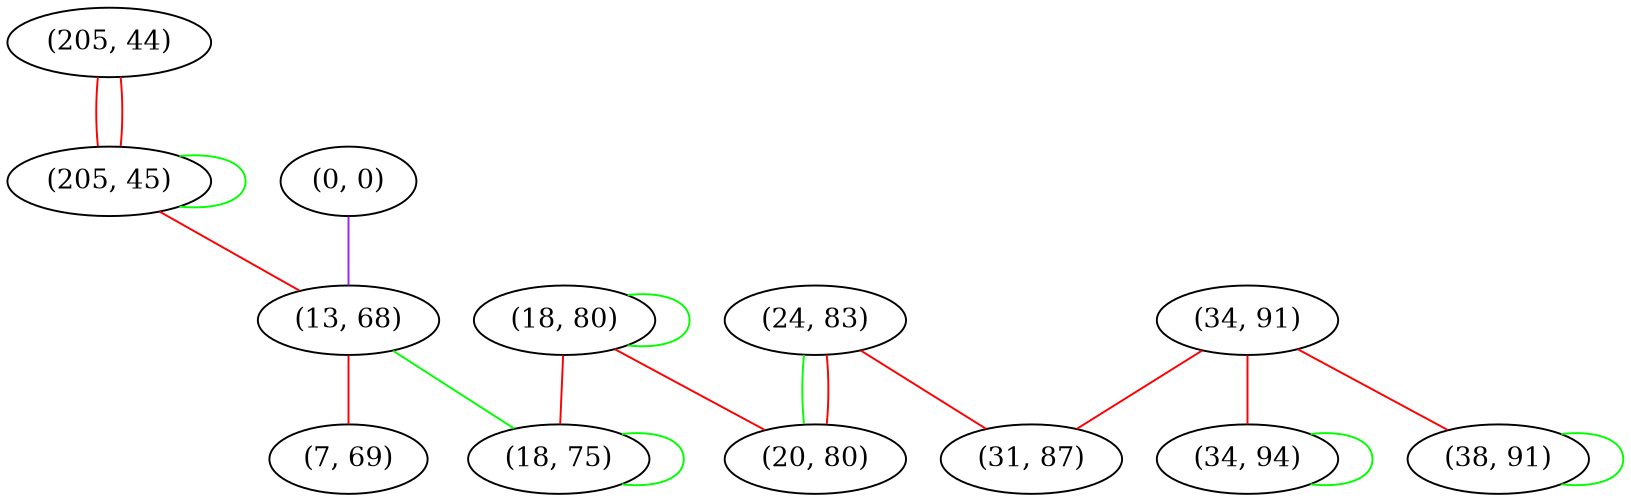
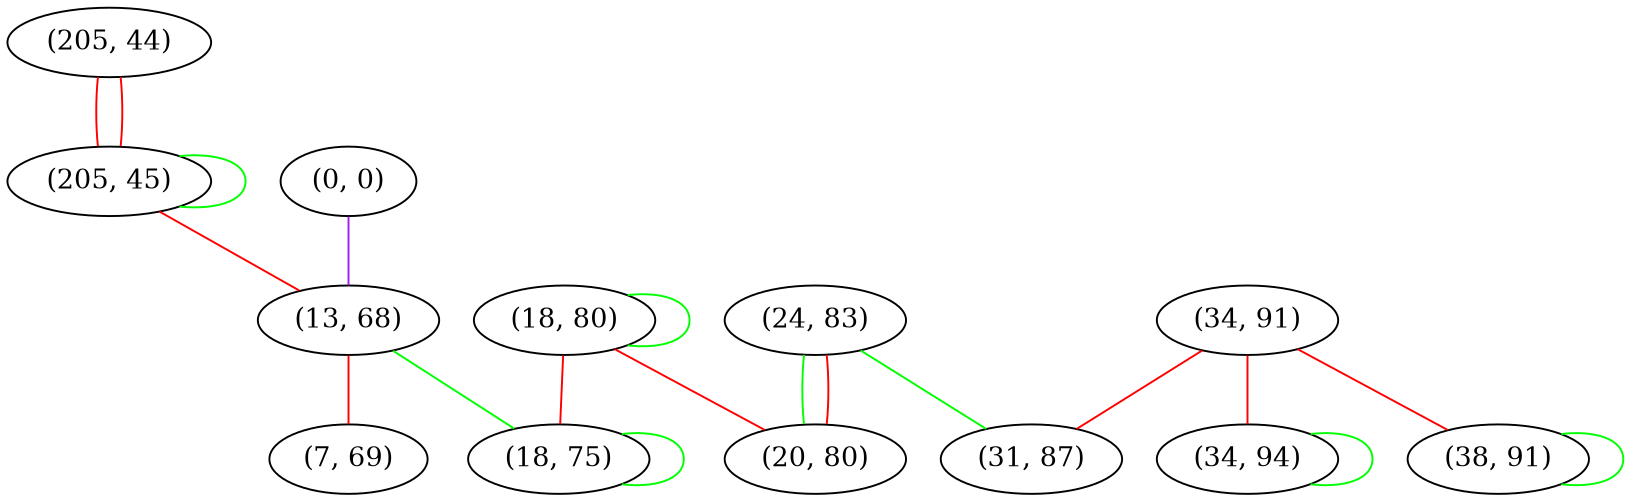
edge "(24, 83)" -- "(31, 87)": color red -> green
